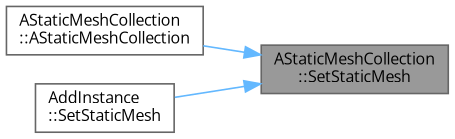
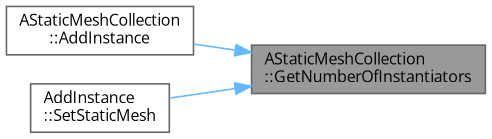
node "AStaticMeshCollection ::AStaticMeshCollection": label "AStaticMeshCollection ::AStaticMeshCollection" -> "AStaticMeshCollection ::AddInstance"
node "AStaticMeshCollection ::SetStaticMesh": label "AStaticMeshCollection ::SetStaticMesh" -> "AStaticMeshCollection ::GetNumberOfInstantiators"
